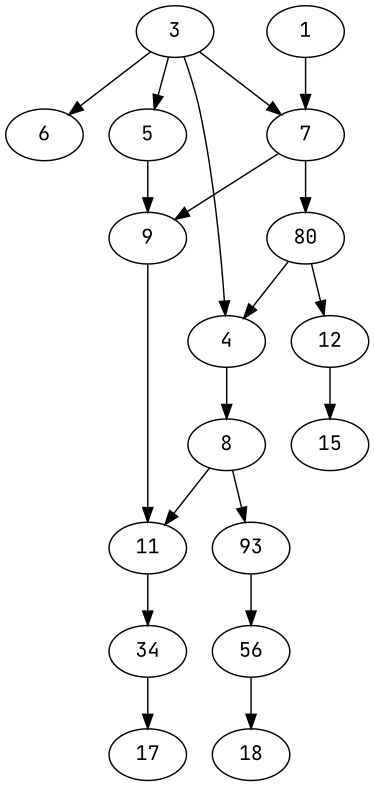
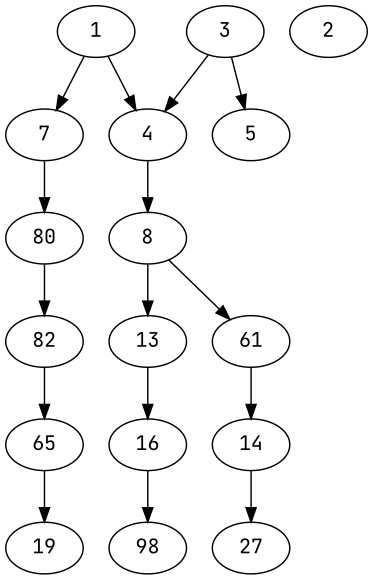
node "2": added
edge "3" -> "7": removed
node "6": removed
node "9": removed
edge "80" -> "4": now "1" -> "4"
node "12": label "12" -> "82"
node "15": label "15" -> "65"
node "19": added
node "11": label "11" -> "61"
node "93": label "93" -> "13"
node "34": label "34" -> "14"
node "56": label "56" -> "16"
node "17": label "17" -> "27"
node "18": label "18" -> "98"
